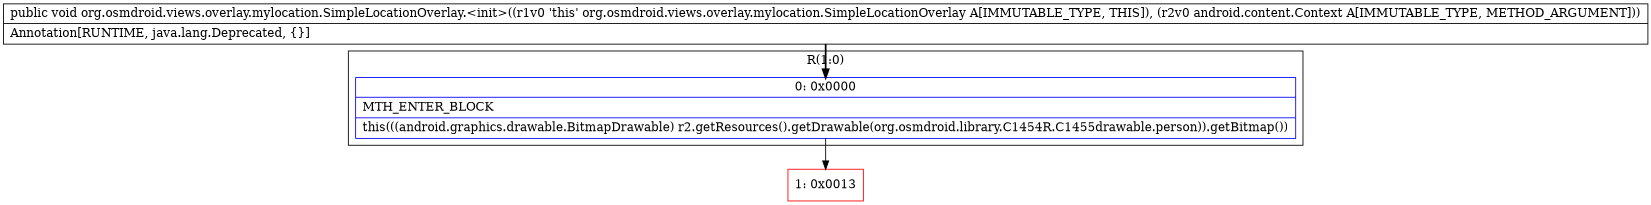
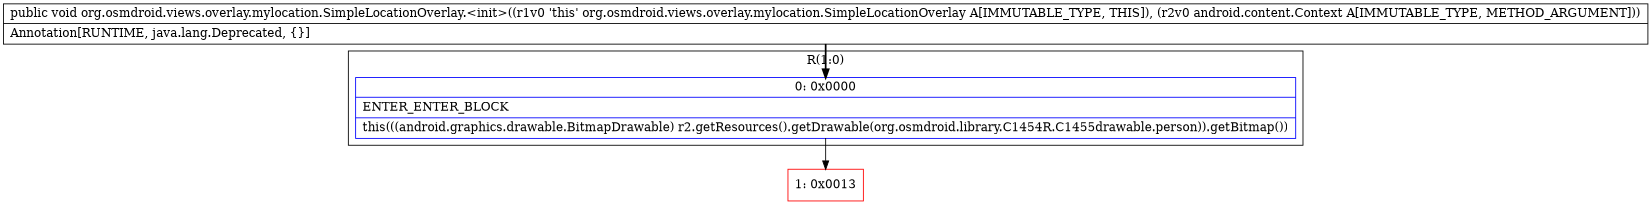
node "0: 0x0000": text "MTH_ENTER_BLOCK" -> "ENTER_ENTER_BLOCK"
